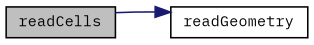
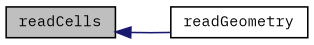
edge "readCells" -> "readGeometry": reversed
